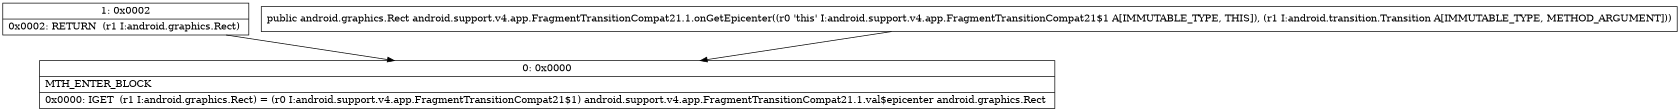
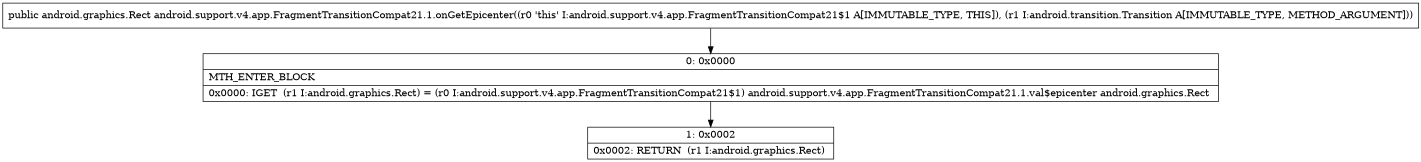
edge "1: 0x0002" -> "0: 0x0000": reversed
